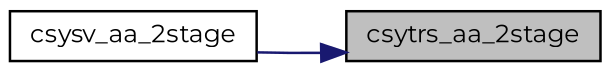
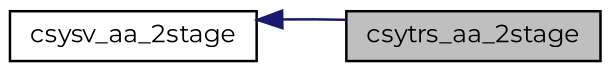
edge "csysv_aa_2stage" -> "csytrs_aa_2stage": reversed
